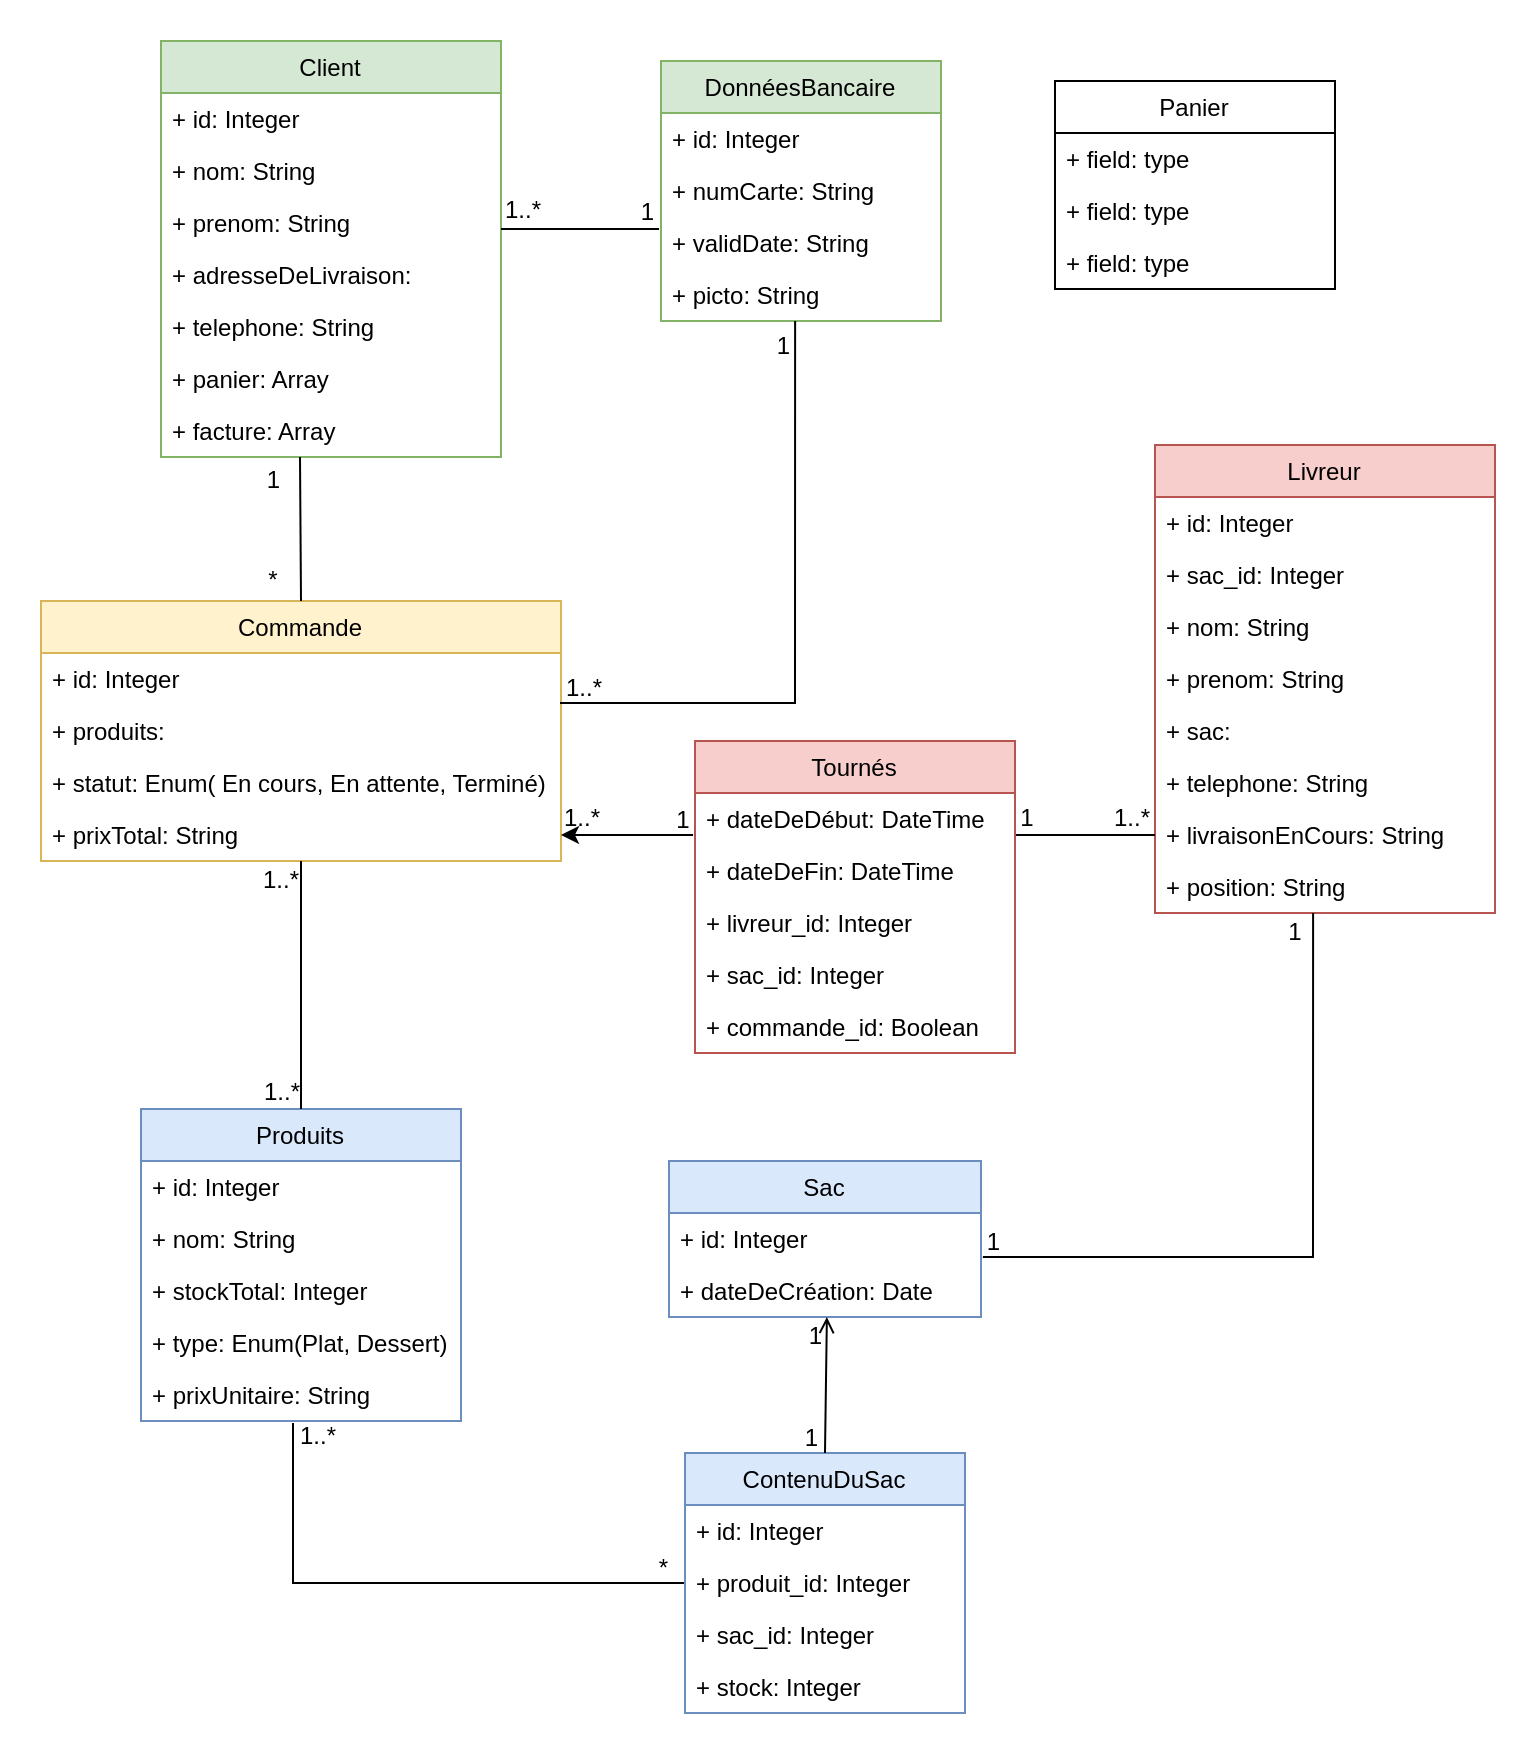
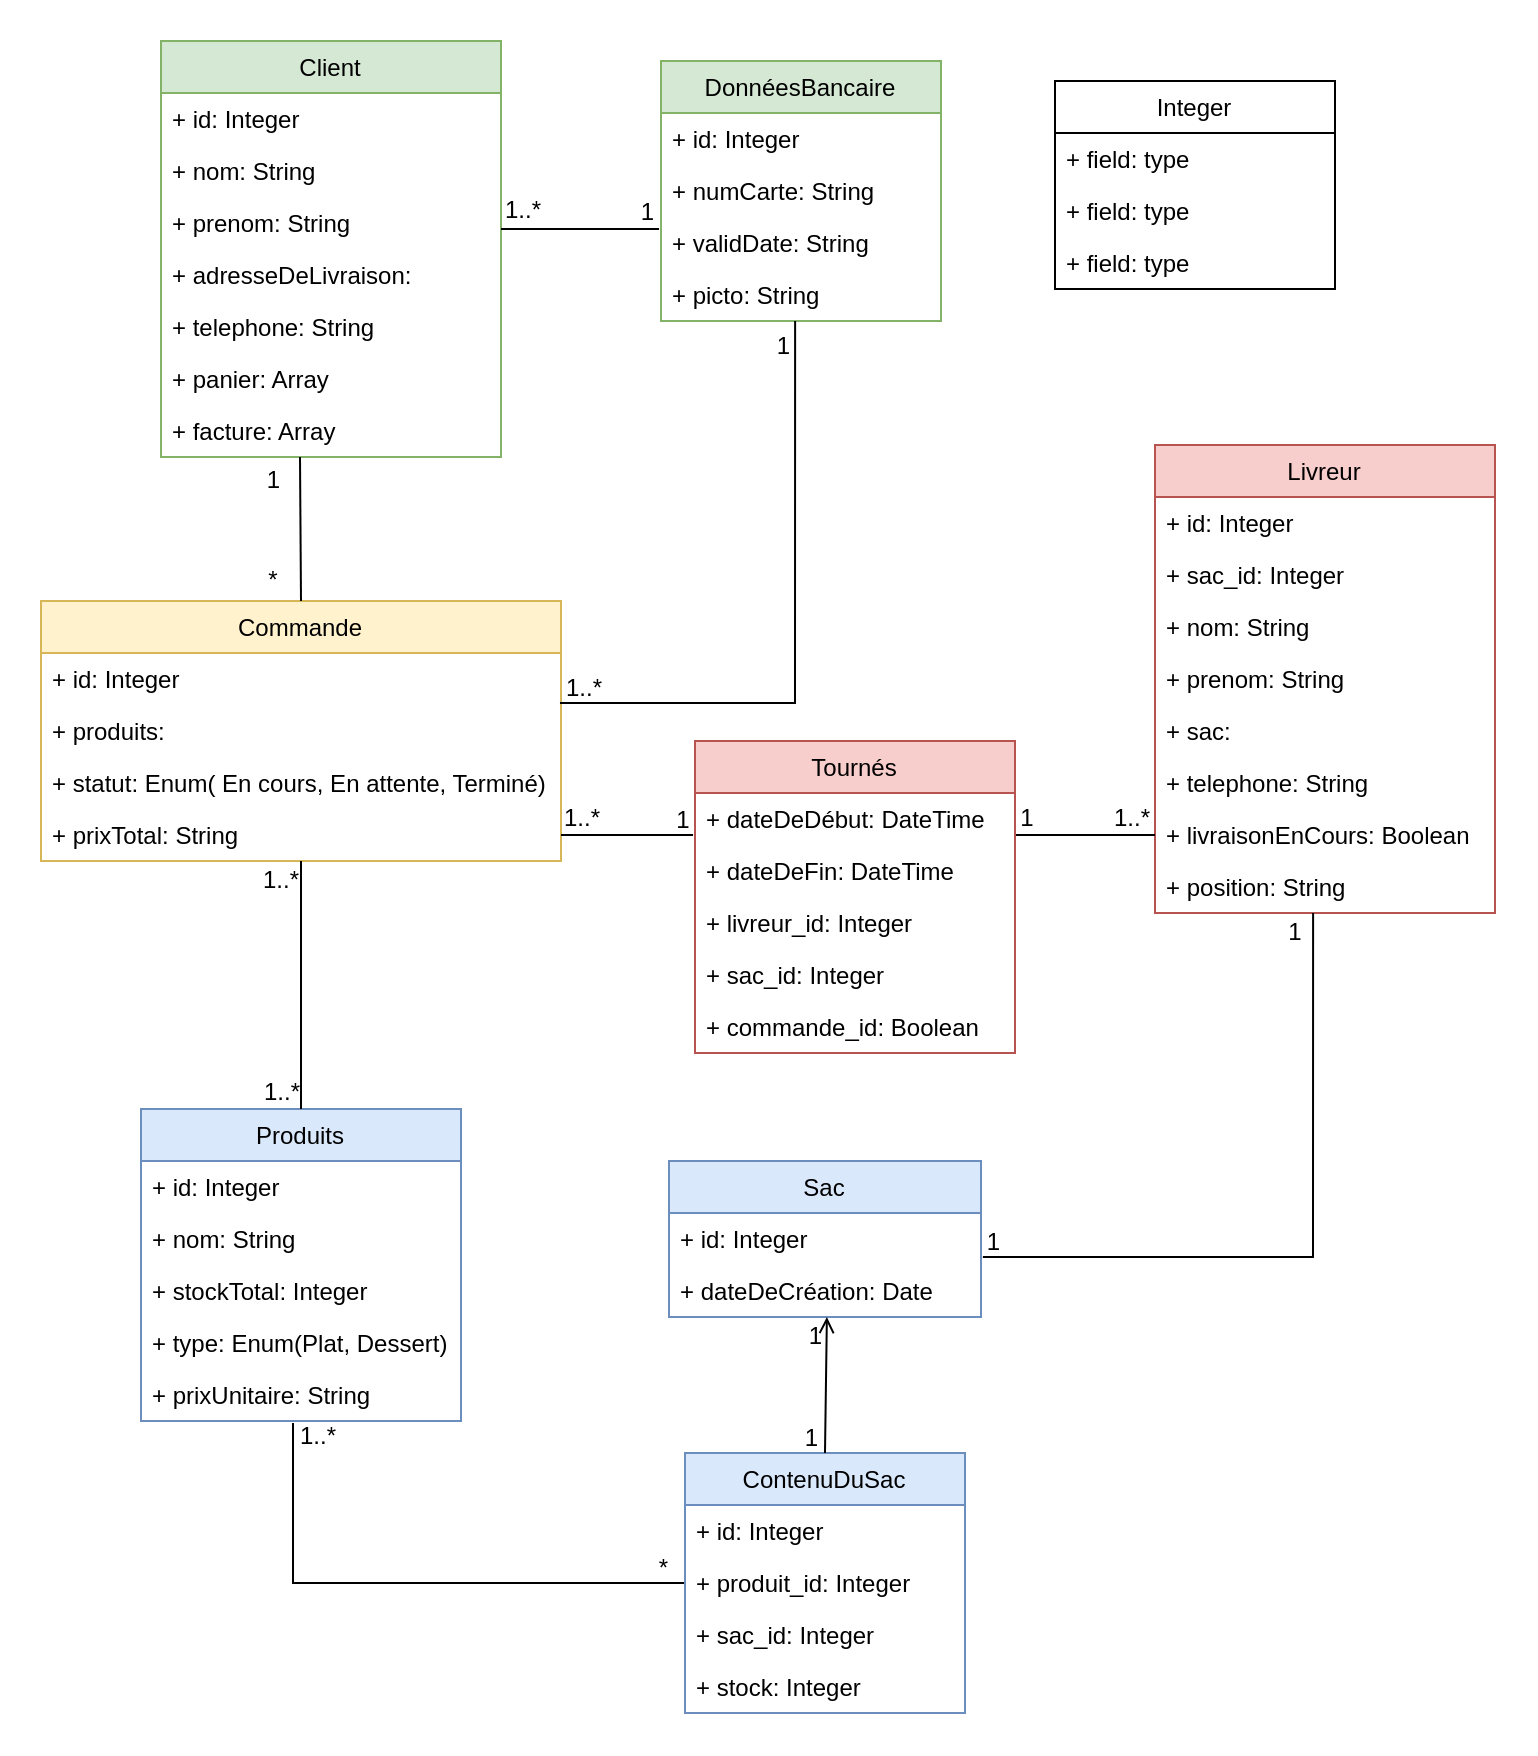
node "Panier": label "Panier" -> "Integer"
edge "+ dateDeFin: DateTime" -> "+ prixTotal: String": arrowhead classic -> none
node "+ livraisonEnCours: String": label "+ livraisonEnCours: String" -> "+ livraisonEnCours: Boolean"
